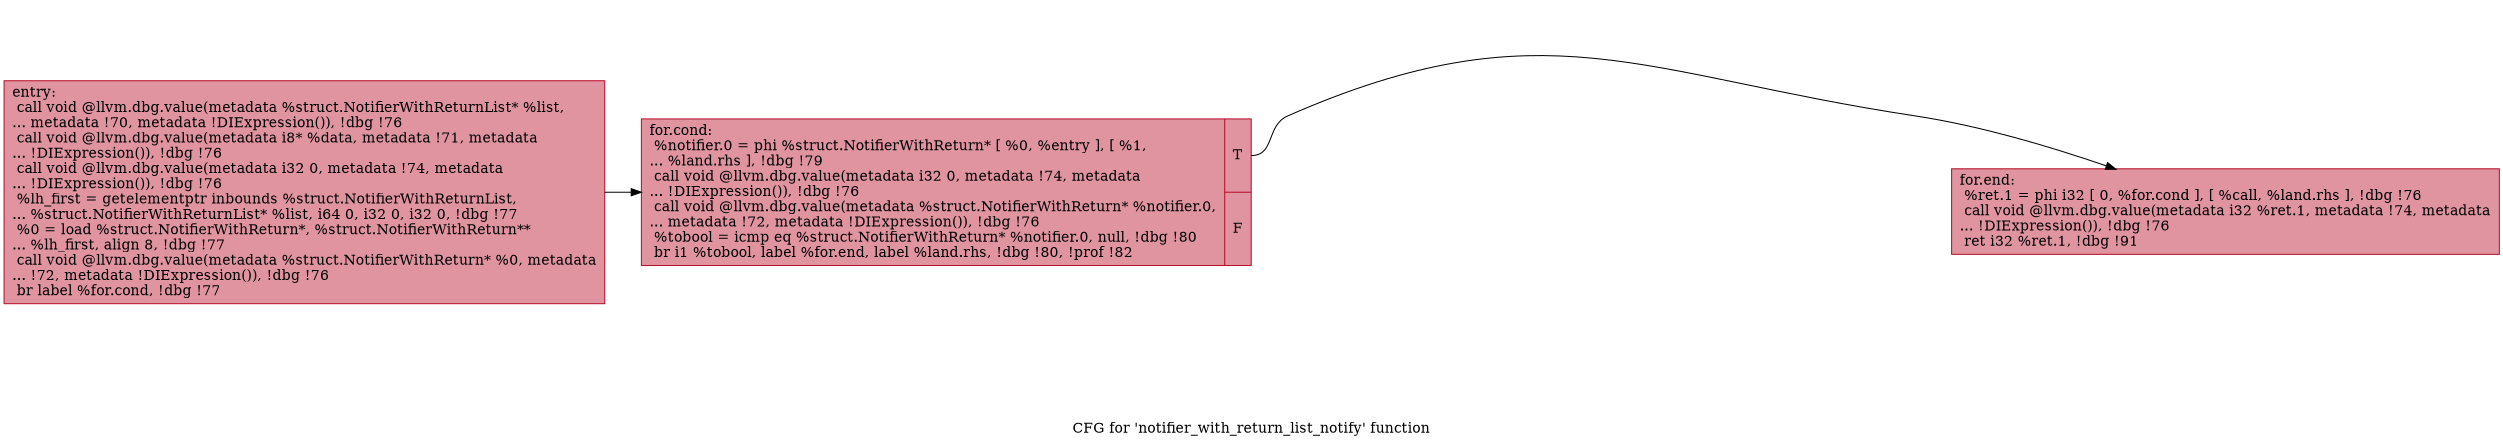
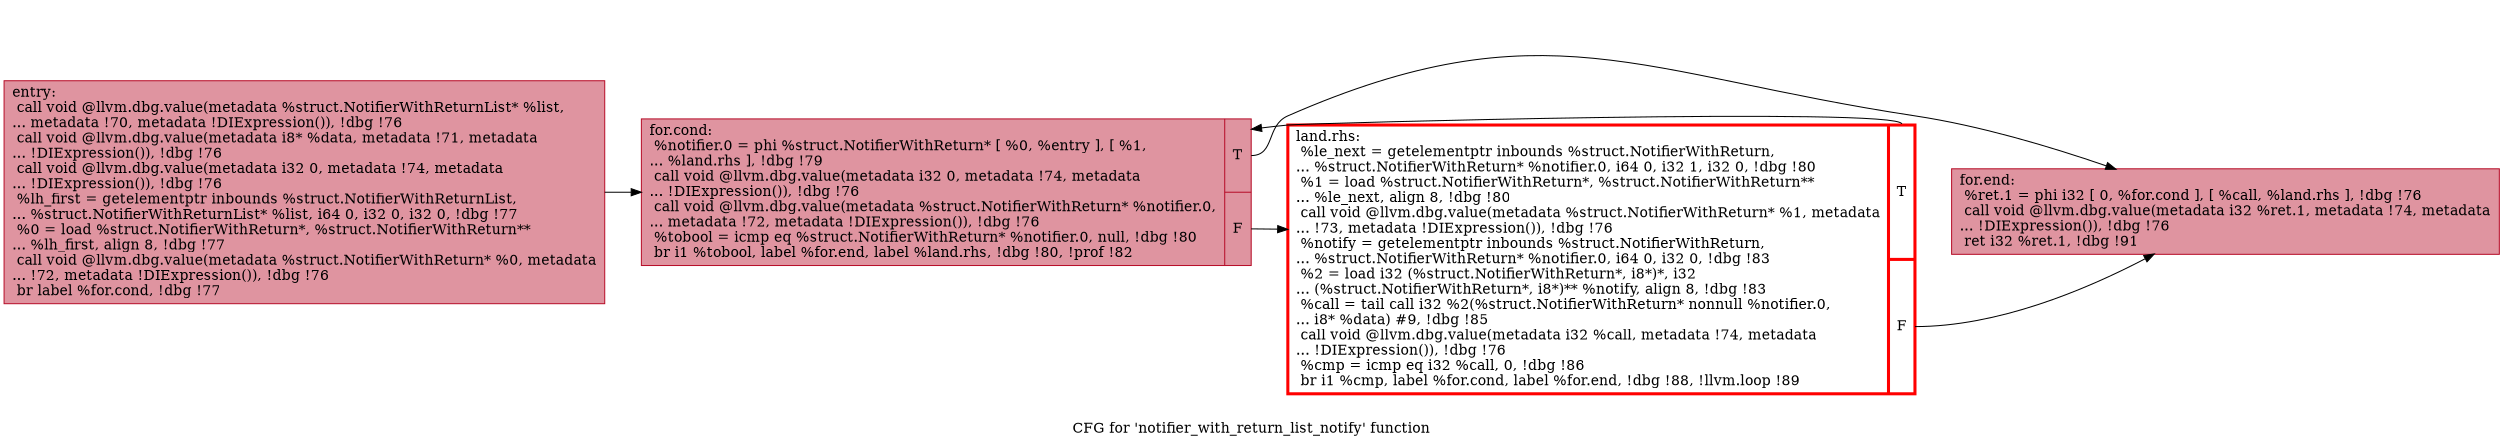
node "land.rhs:": added
